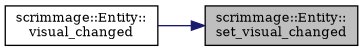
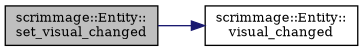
edge "scrimmage::Entity:: visual_changed" -> "scrimmage::Entity:: set_visual_changed": reversed
